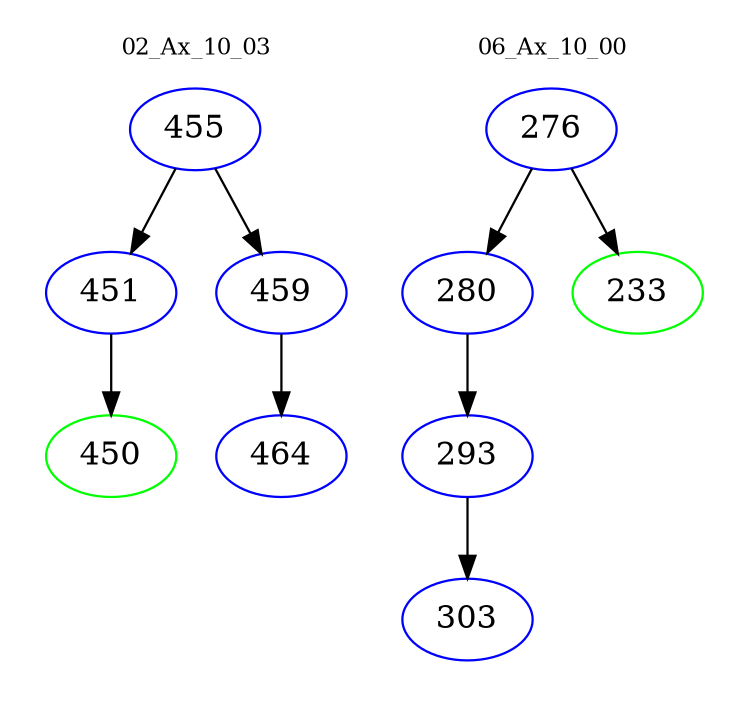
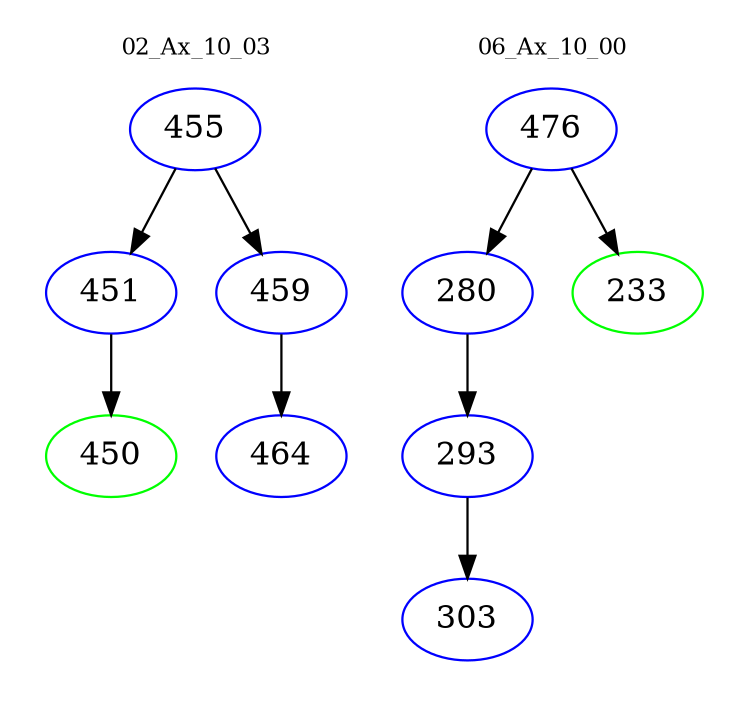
node "276": label "276" -> "476"
